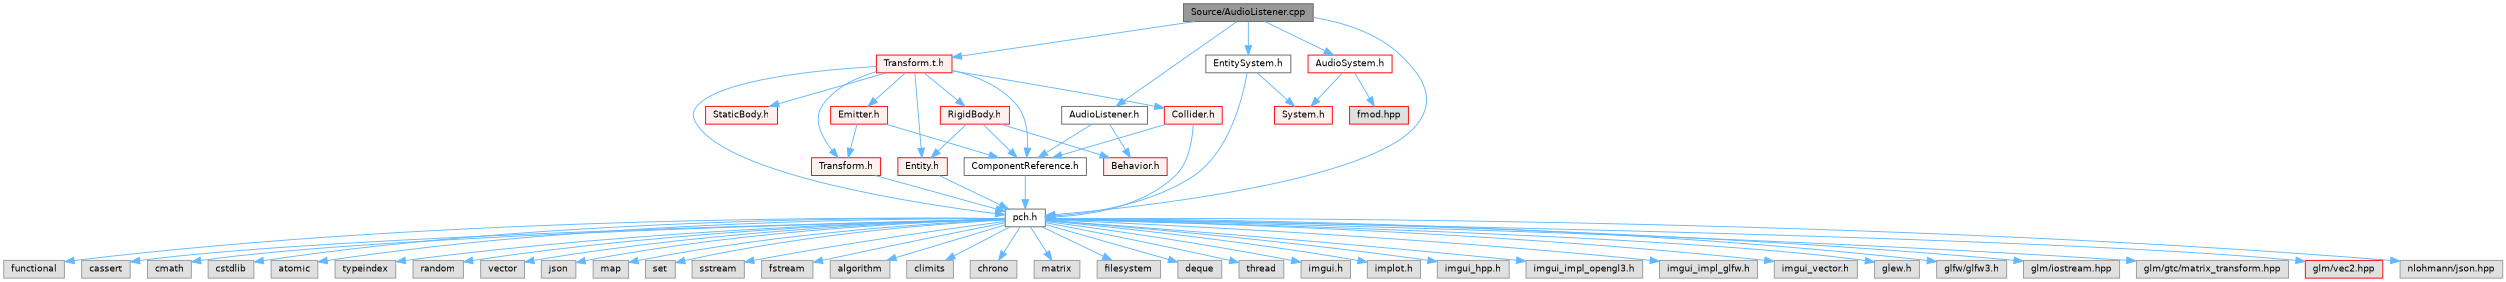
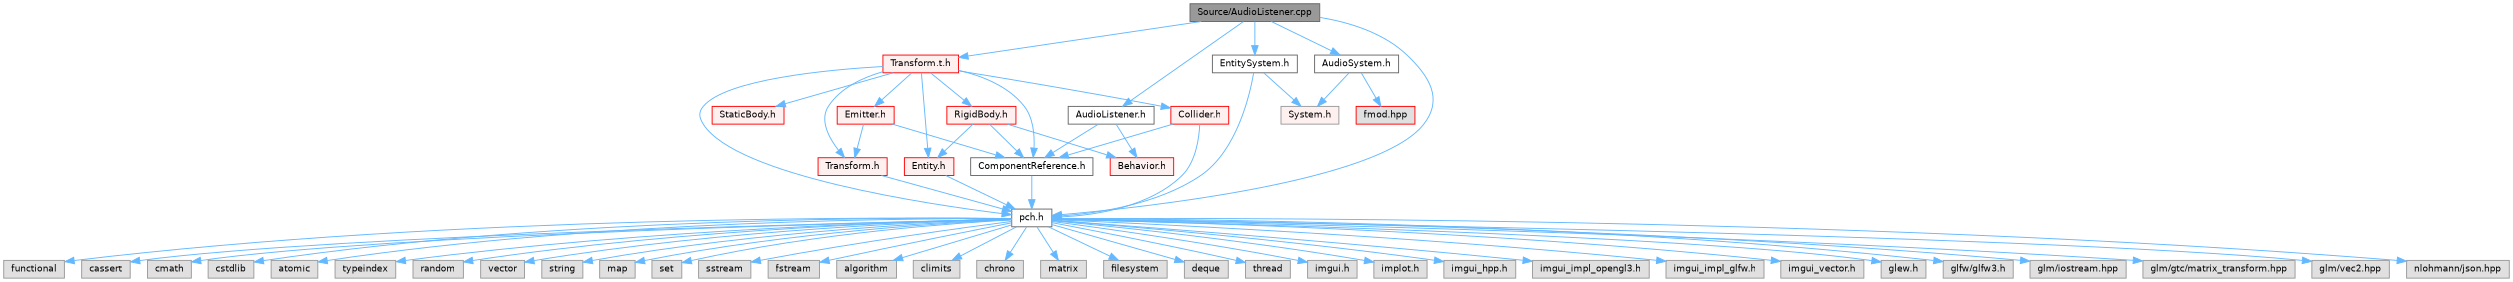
node "AudioSystem.h": color red -> grey40
node "System.h": color red -> grey60
node "json": label "json" -> "string"
node "glm/vec2.hpp": color red -> grey60
